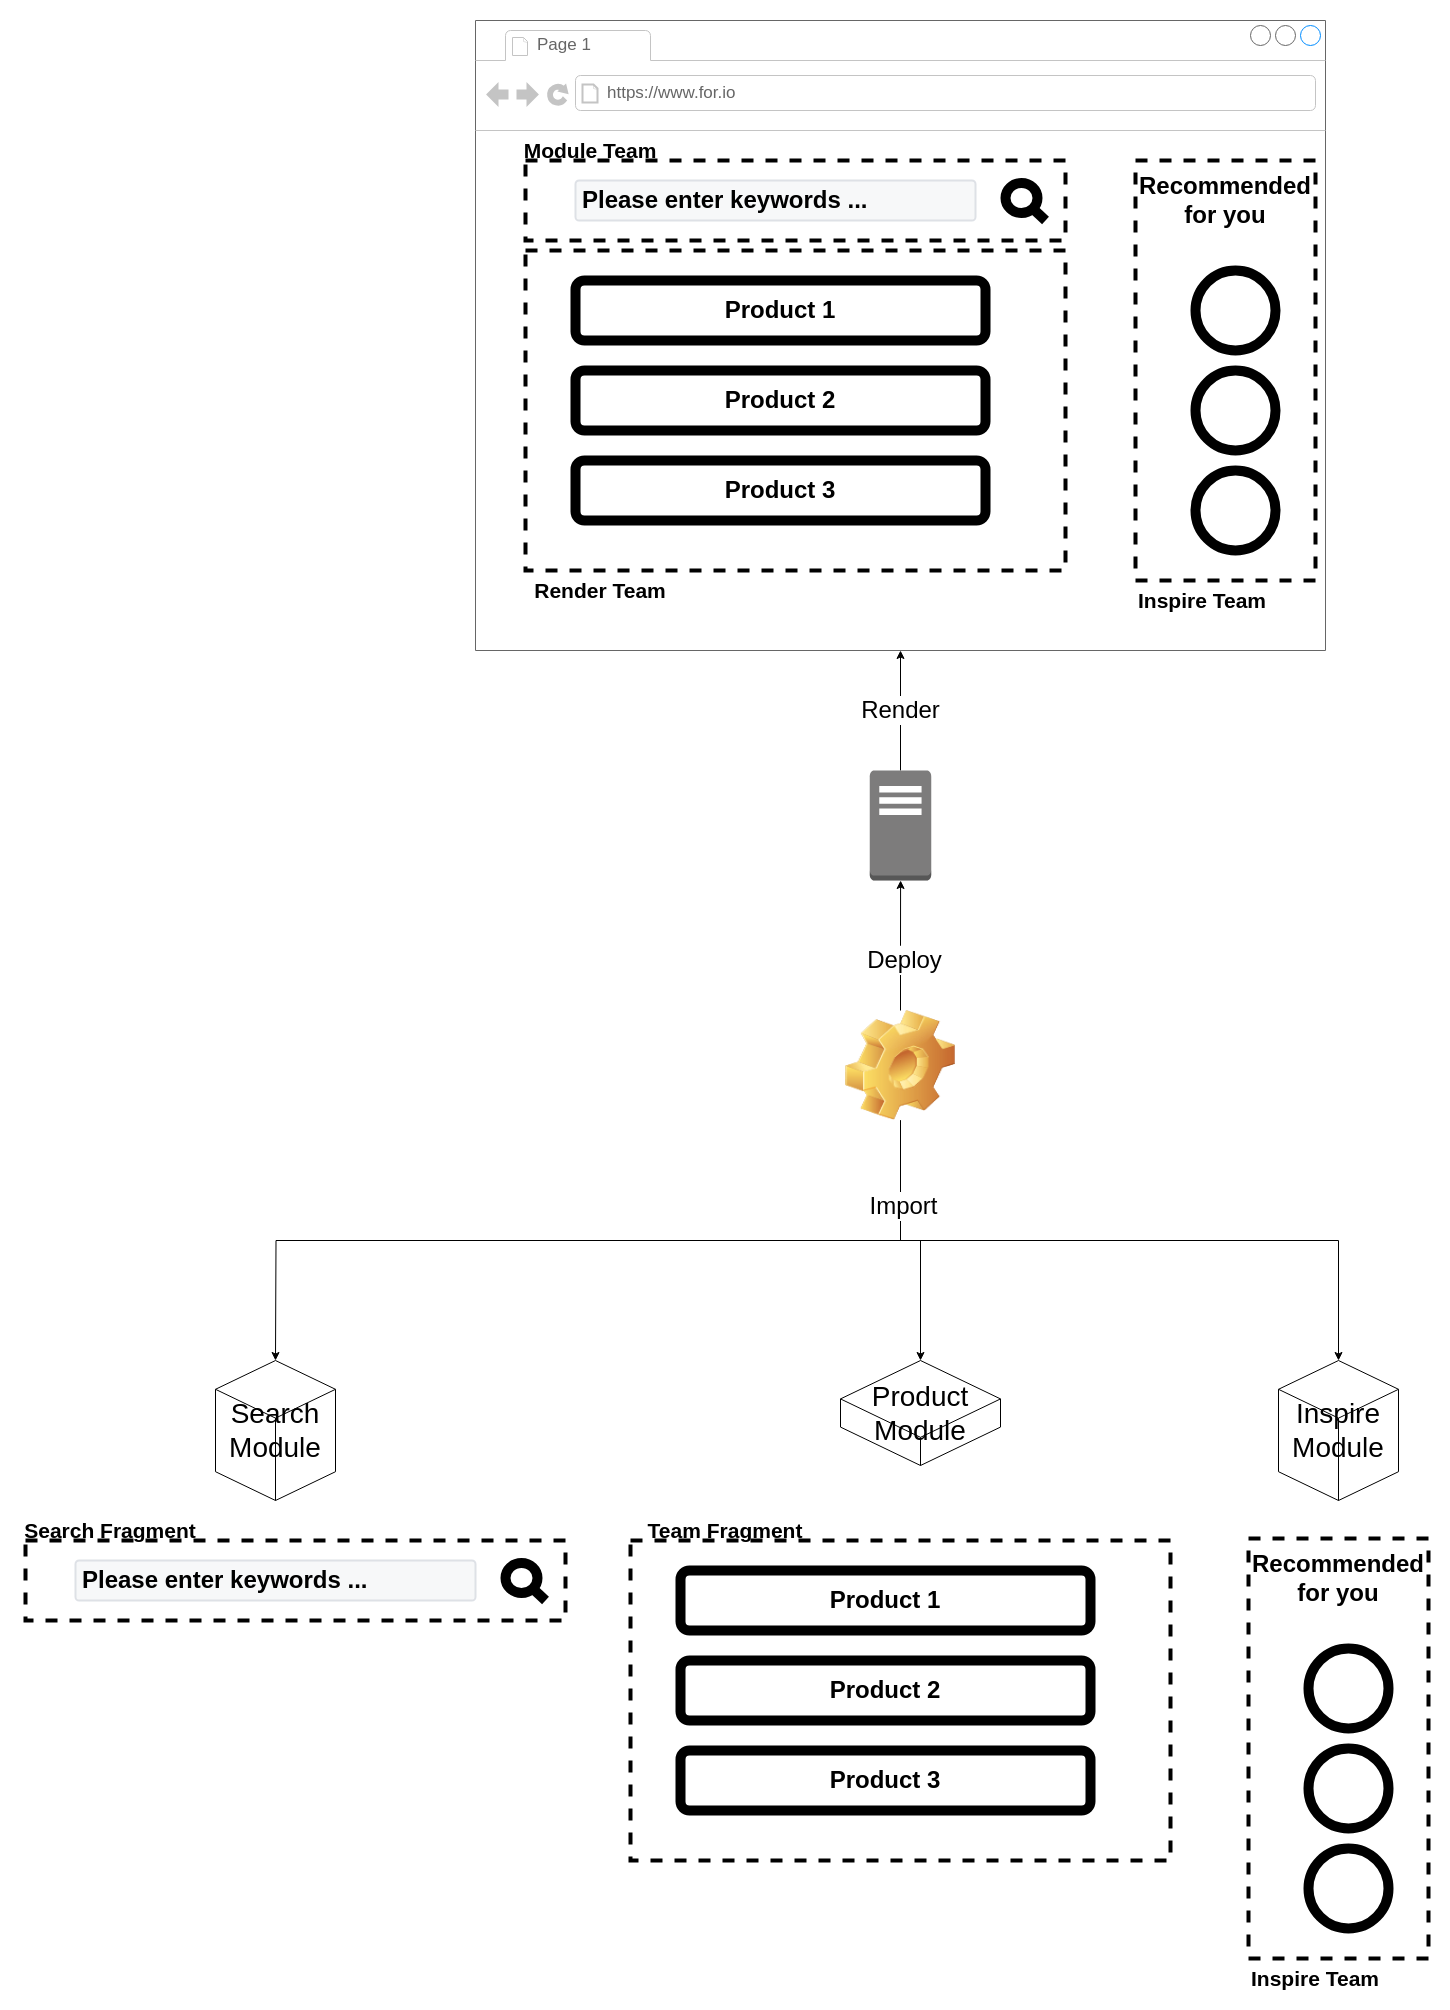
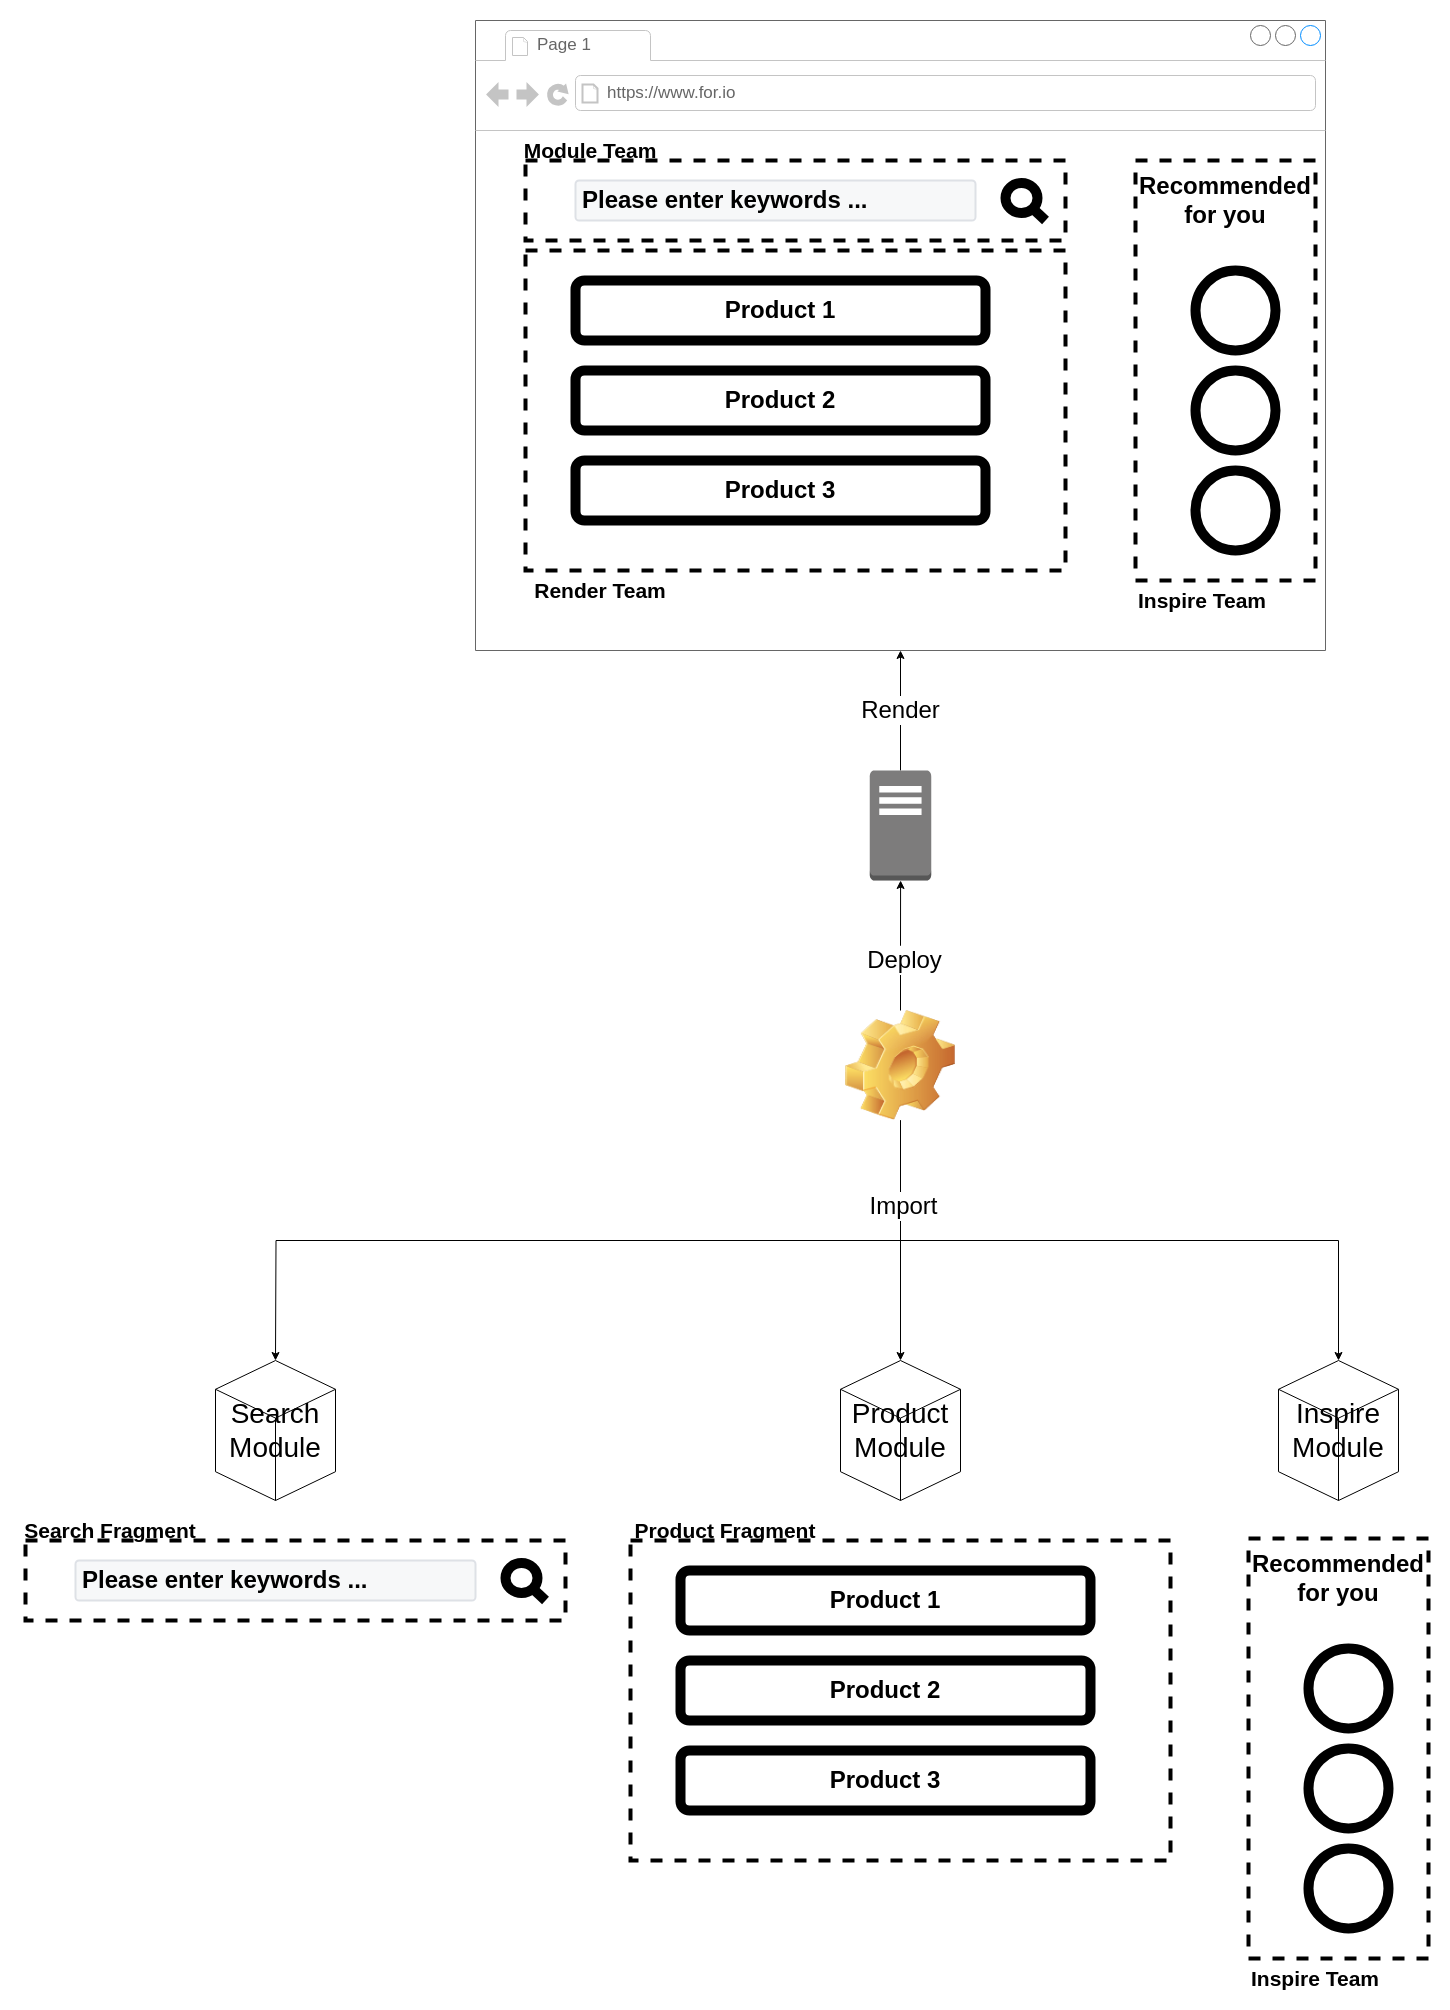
node "Product Module": size 160x105 -> 120x140
node "Team Fragment": label "Team Fragment" -> "Product Fragment"
